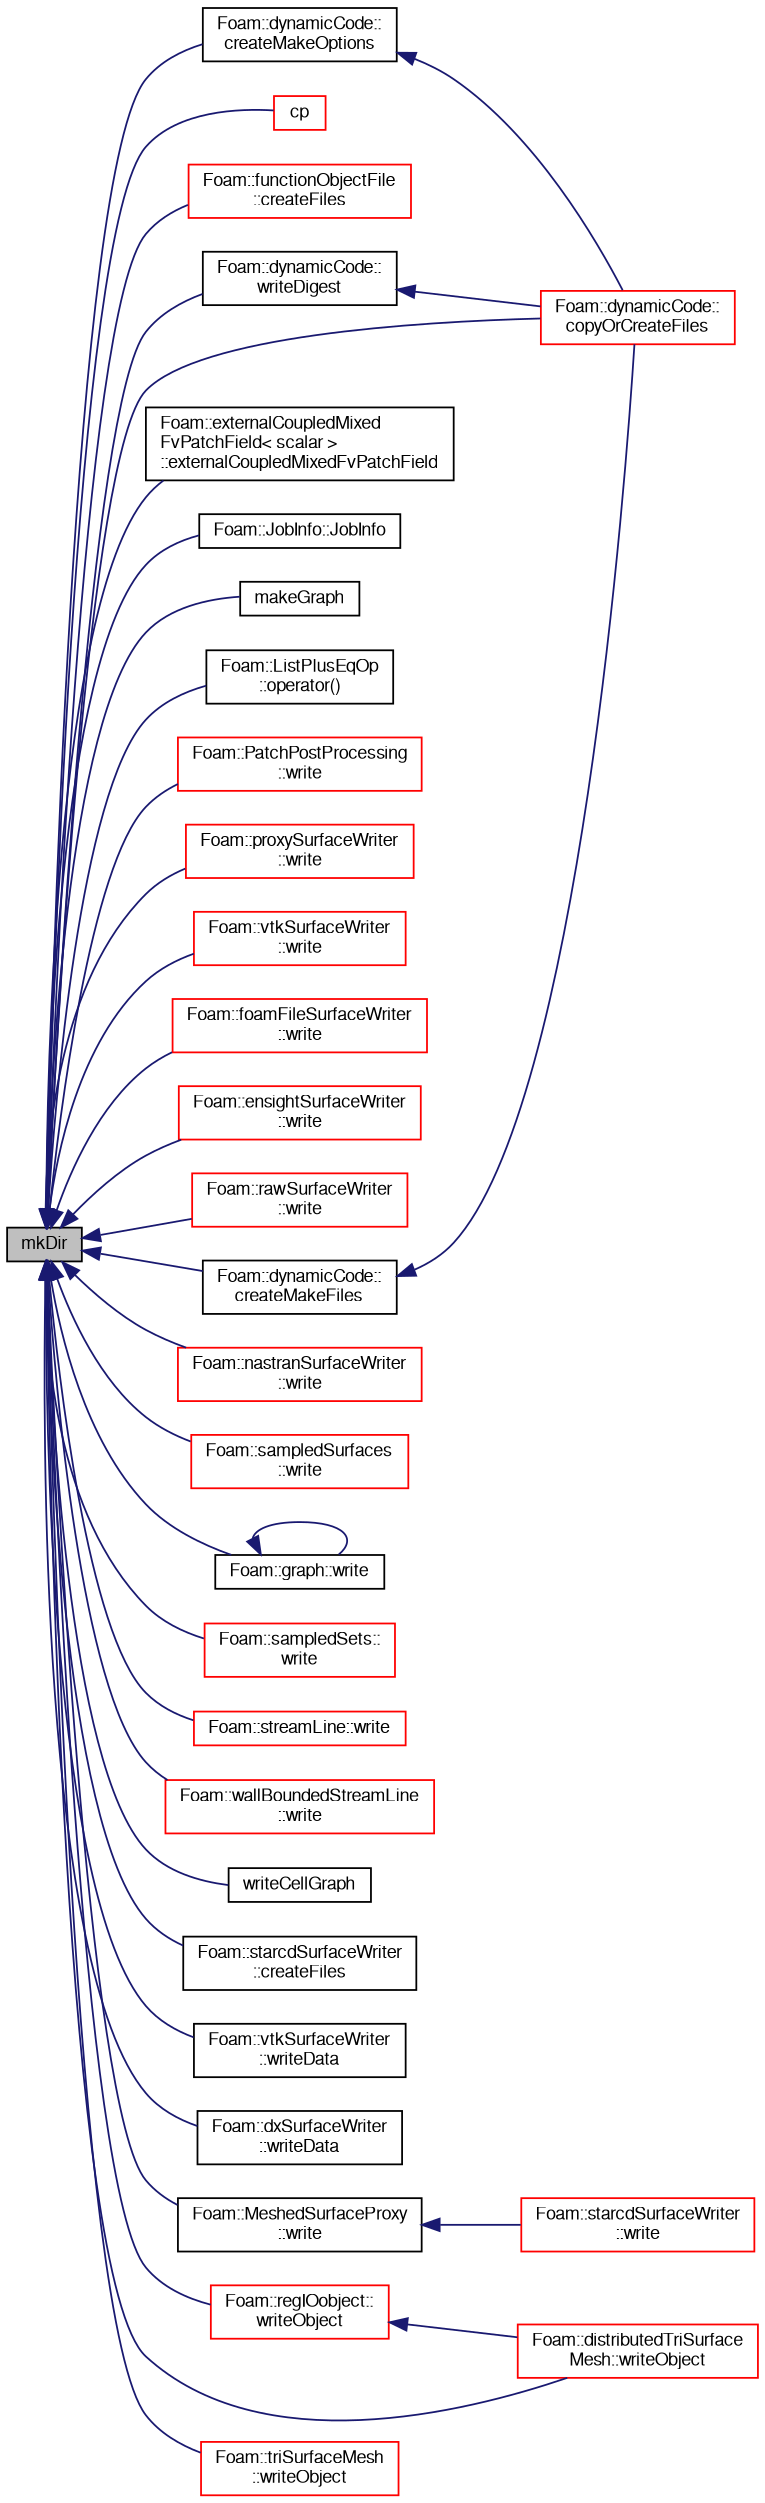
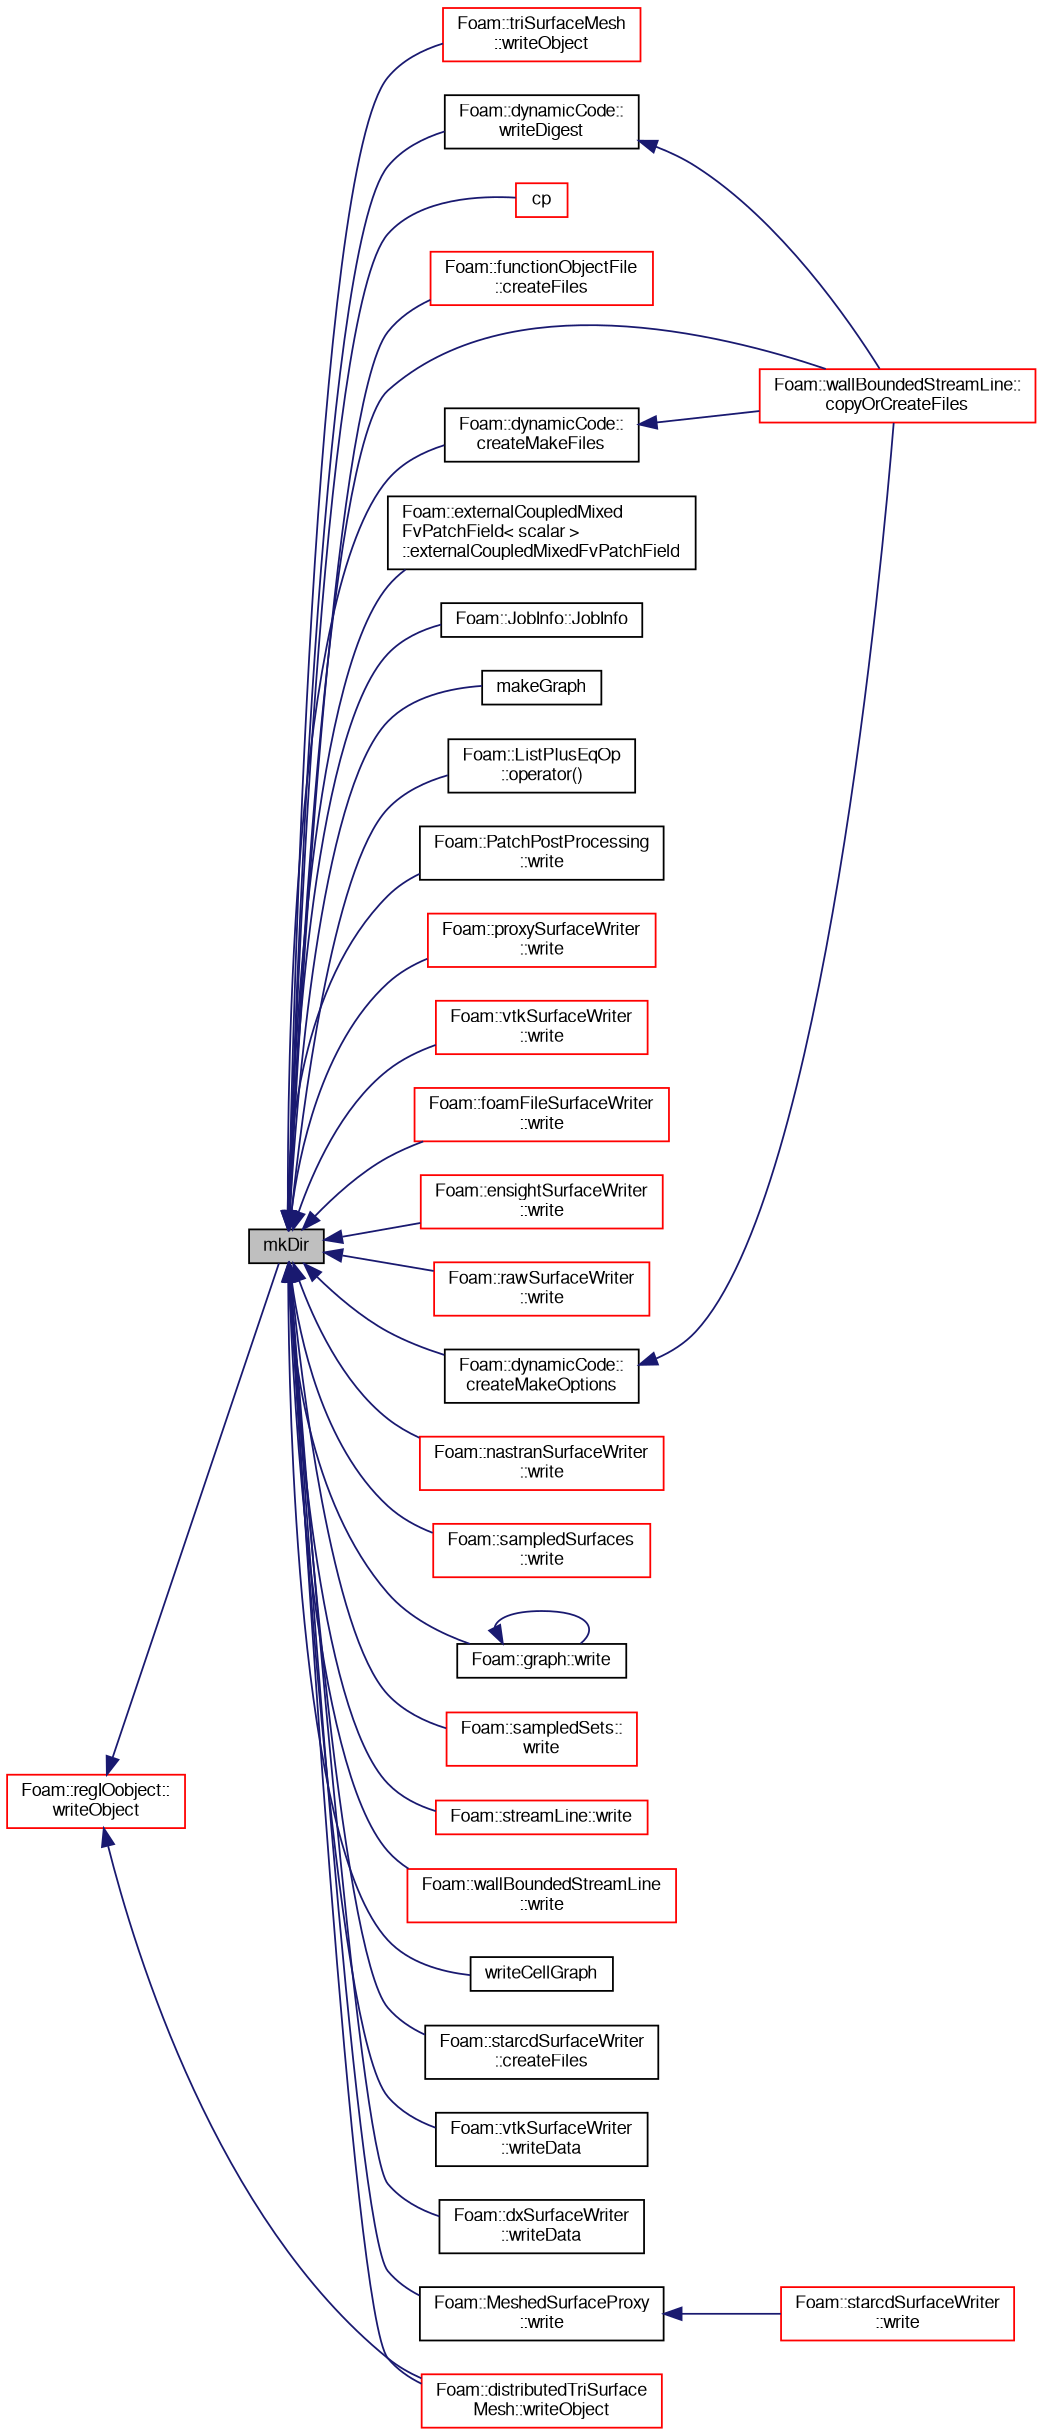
node "Foam::dynamicCode:: copyOrCreateFiles": label "Foam::dynamicCode:: copyOrCreateFiles" -> "Foam::wallBoundedStreamLine:: copyOrCreateFiles"
node "Foam::PatchPostProcessing ::write": color red -> black
edge "Foam::regIOobject:: writeObject" -> "mkDir": reversed
